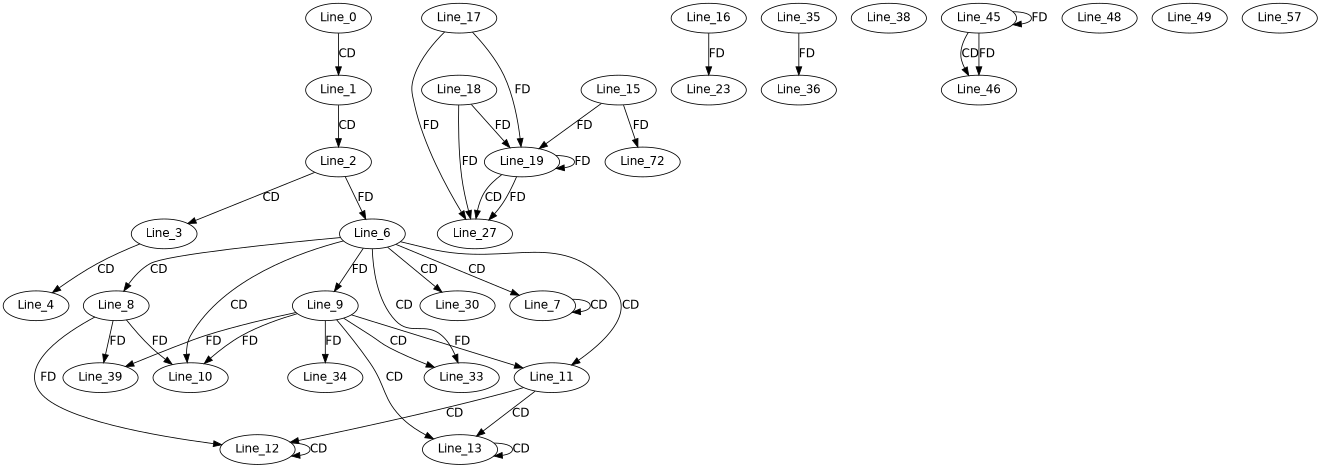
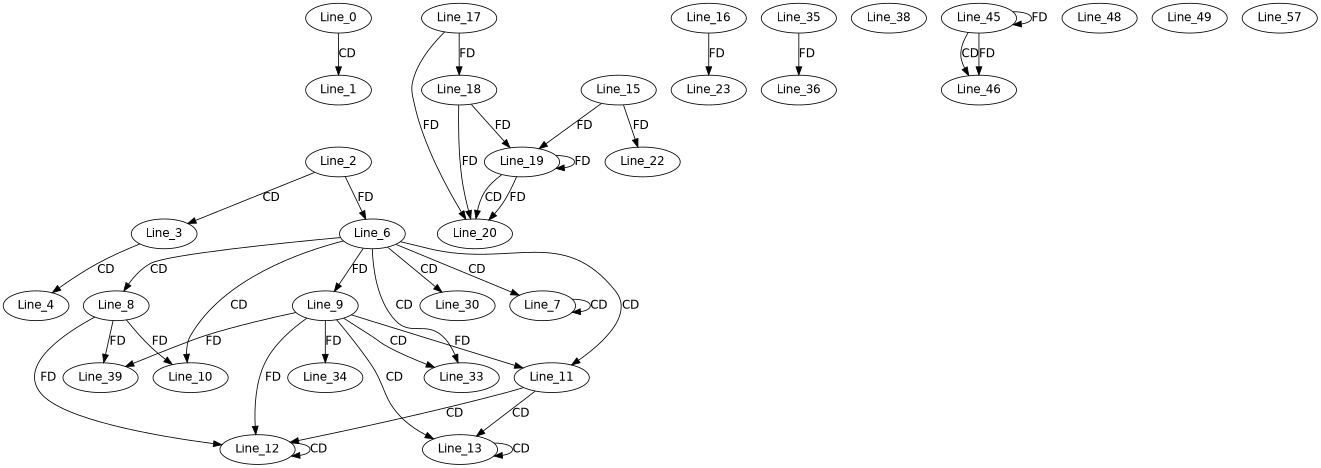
edge "Line_17" -> "Line_19": now "Line_17" -> "Line_18"
edge "Line_1" -> "Line_2": removed, label "CD"
node "Line_72": label "Line_72" -> "Line_22"
node "Line_27": label "Line_27" -> "Line_20"
edge "Line_9" -> "Line_10": now "Line_9" -> "Line_12"
